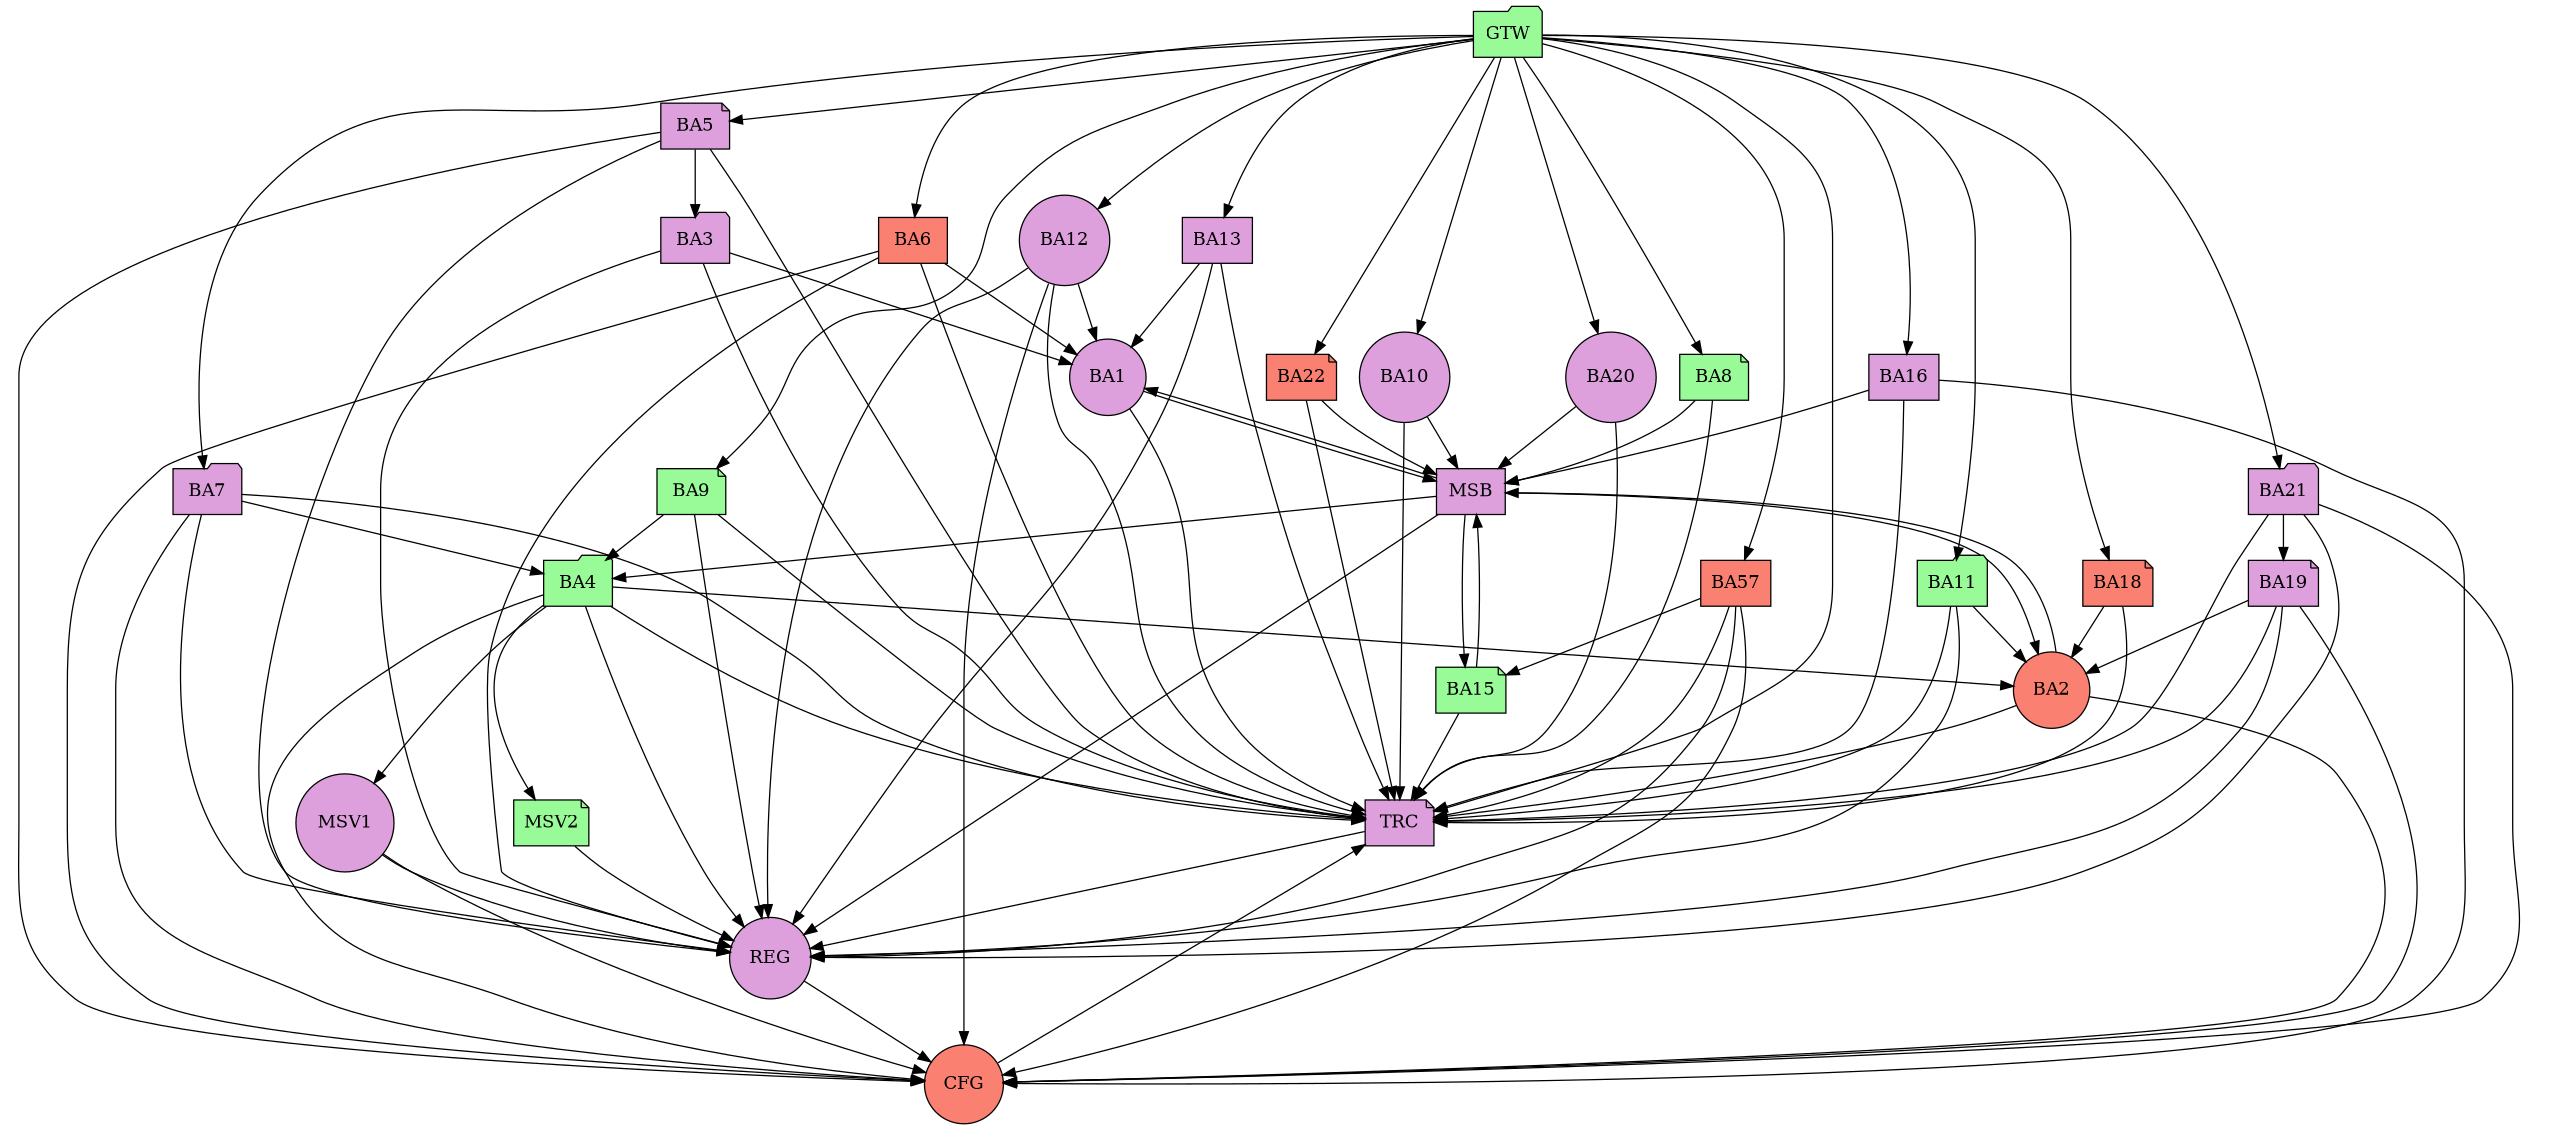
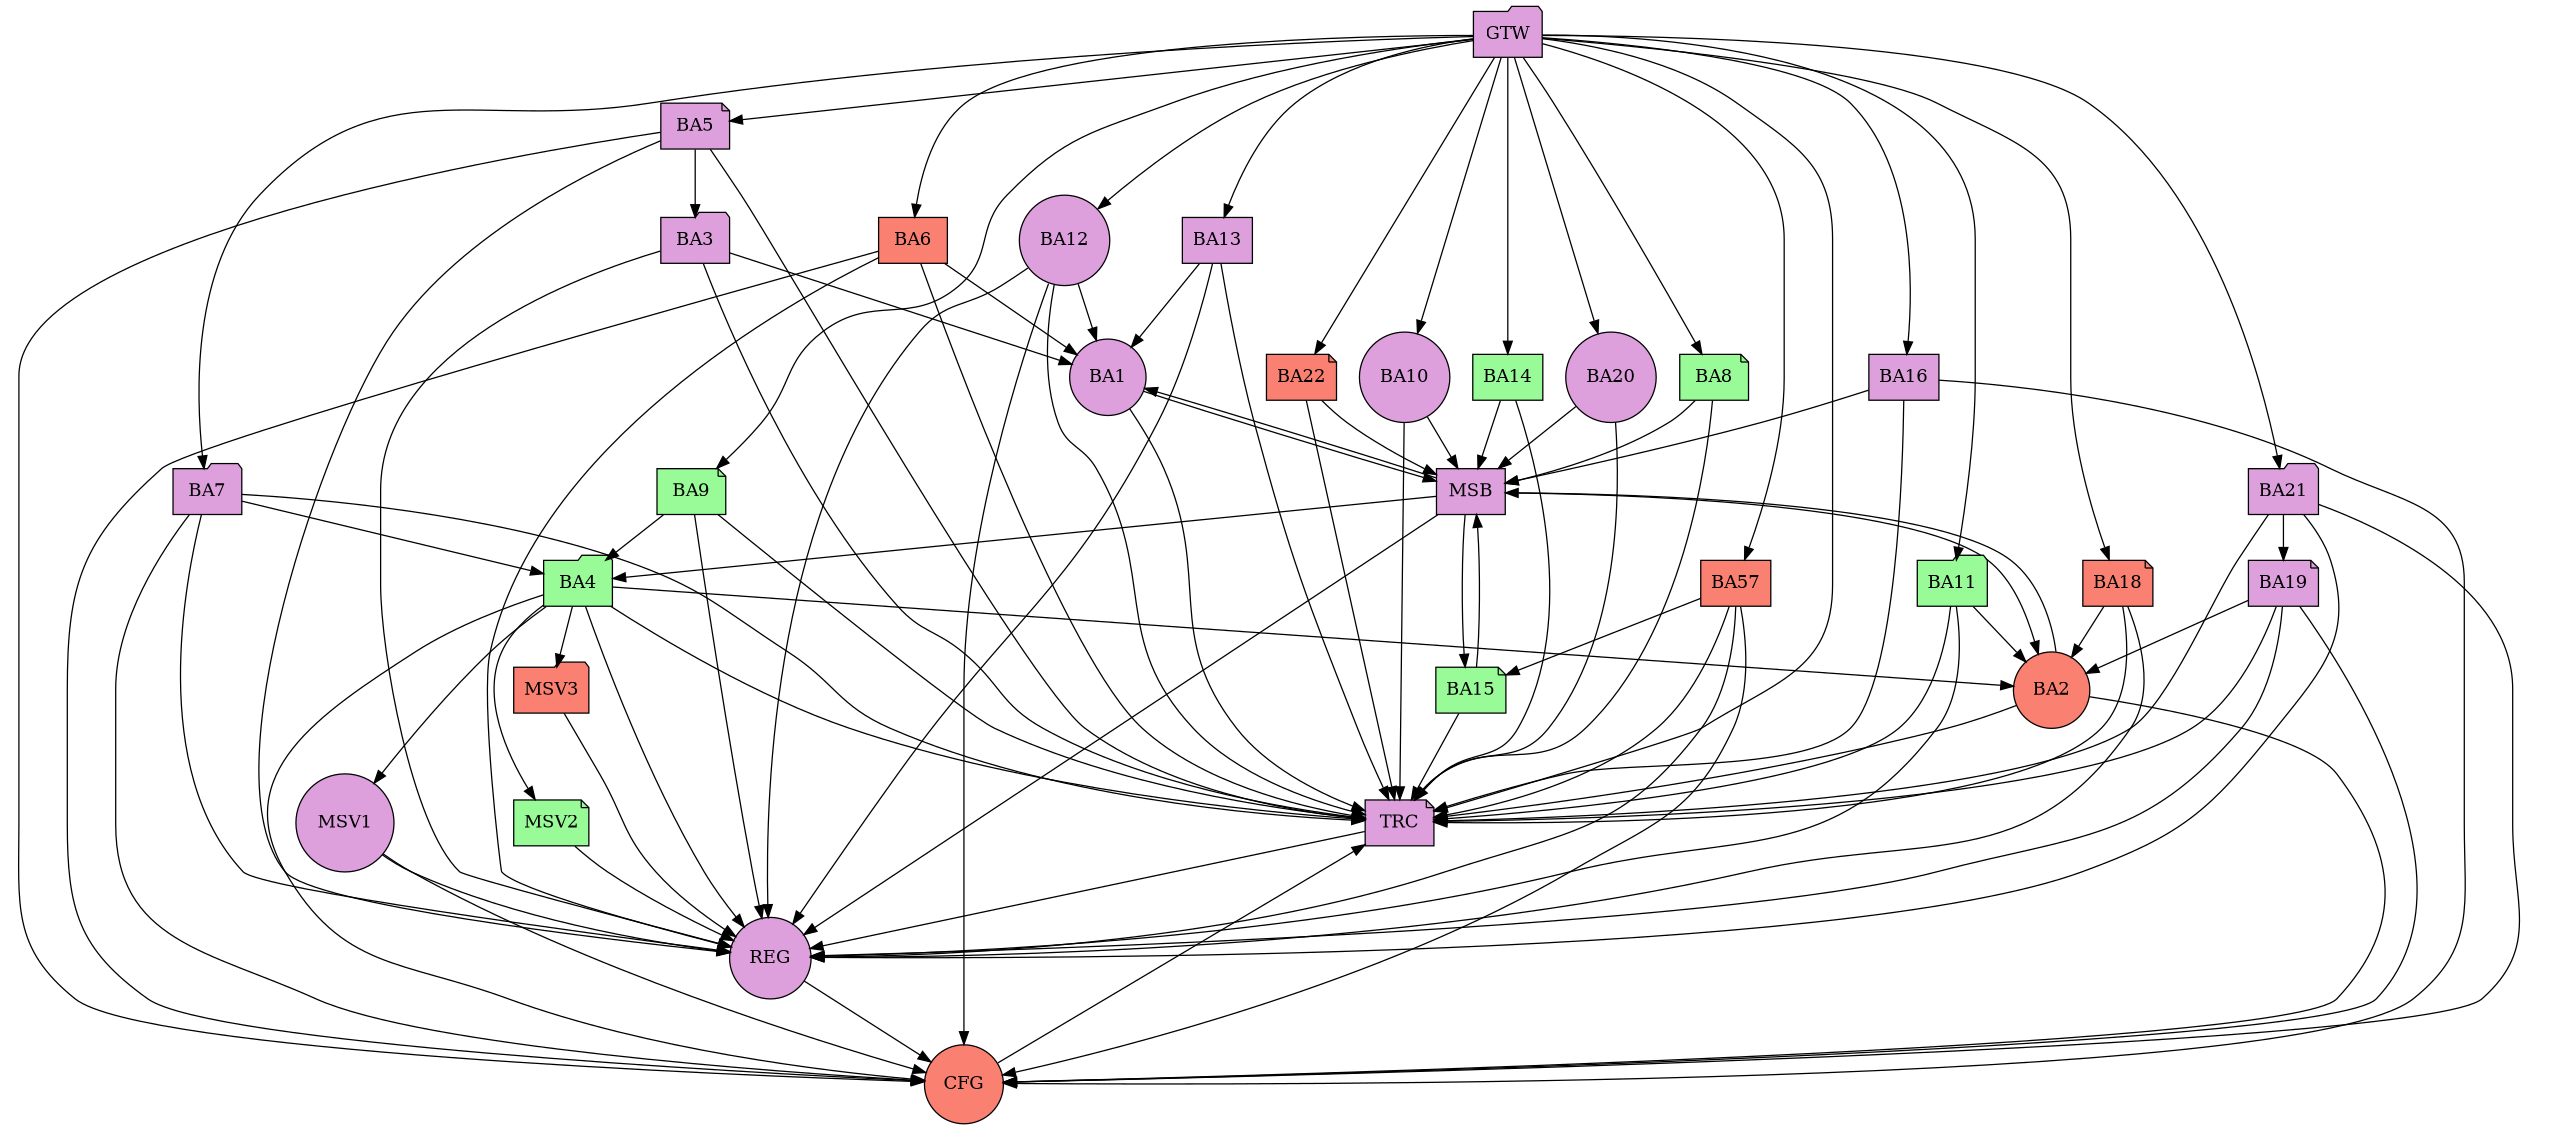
node "GTW": fillcolor palegreen -> plum
node "BA14": added
node "MSV3": added
edge "BA18" -> "REG": added
